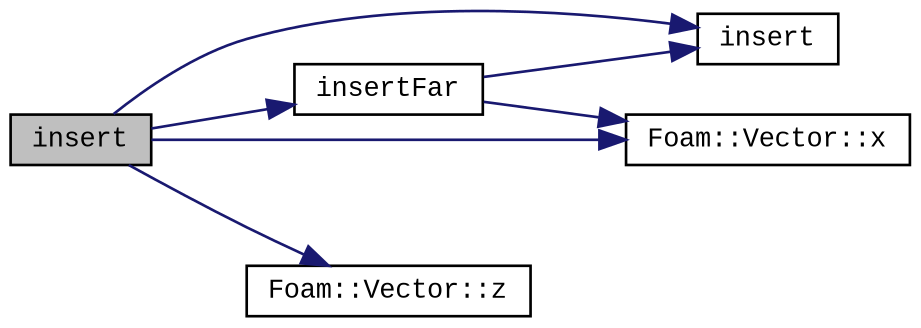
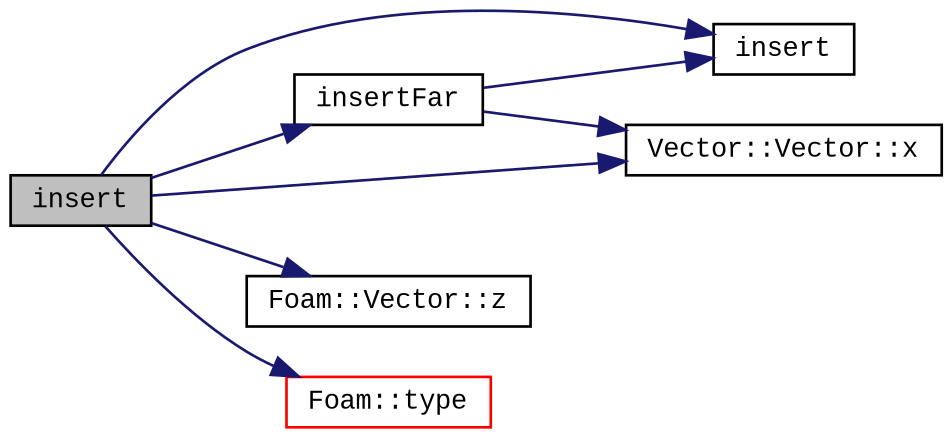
node "Foam::Vector::x": label "Foam::Vector::x" -> "Vector::Vector::x"
node "Foam::type": added
